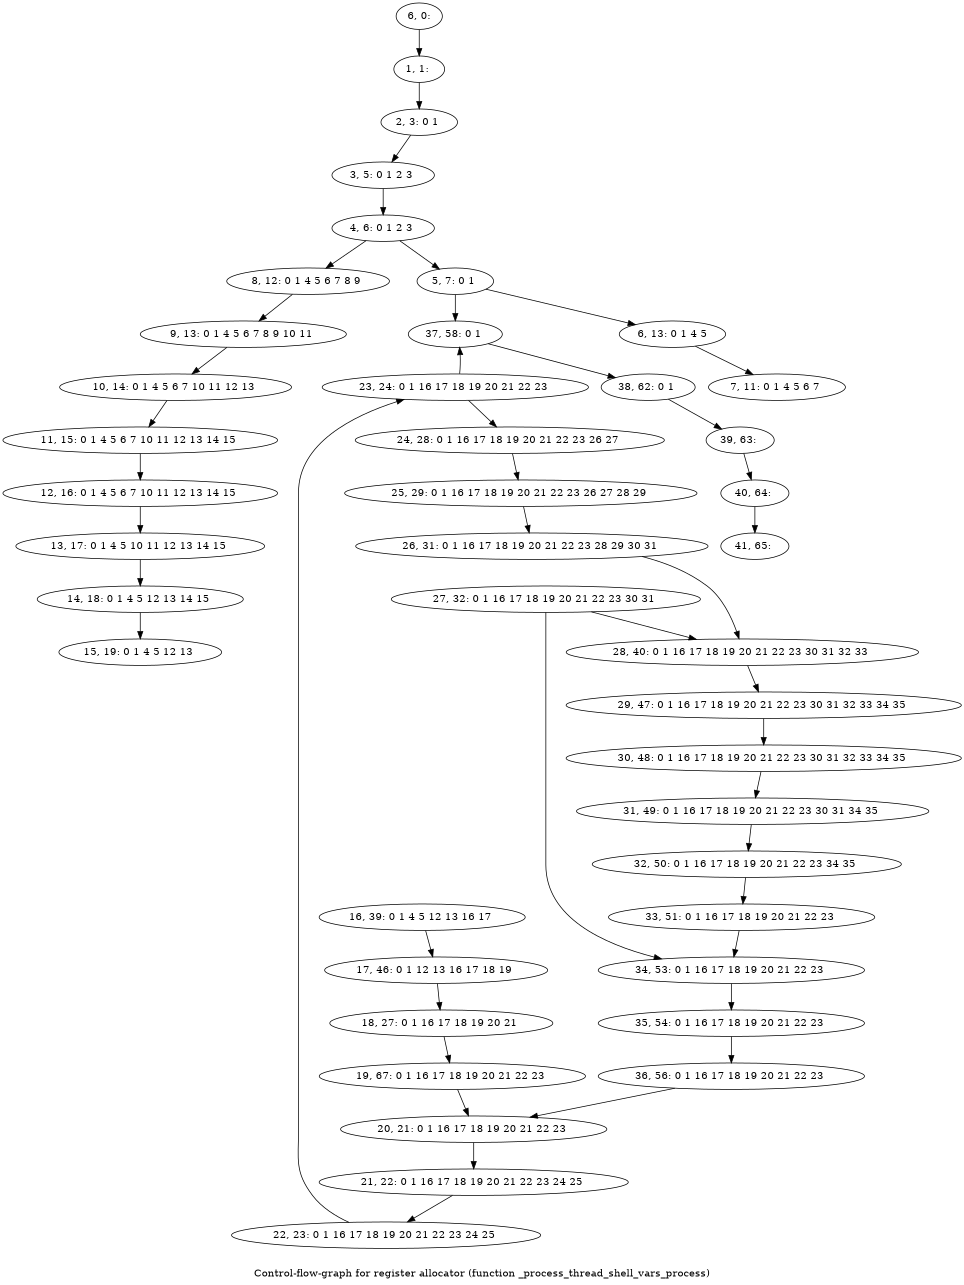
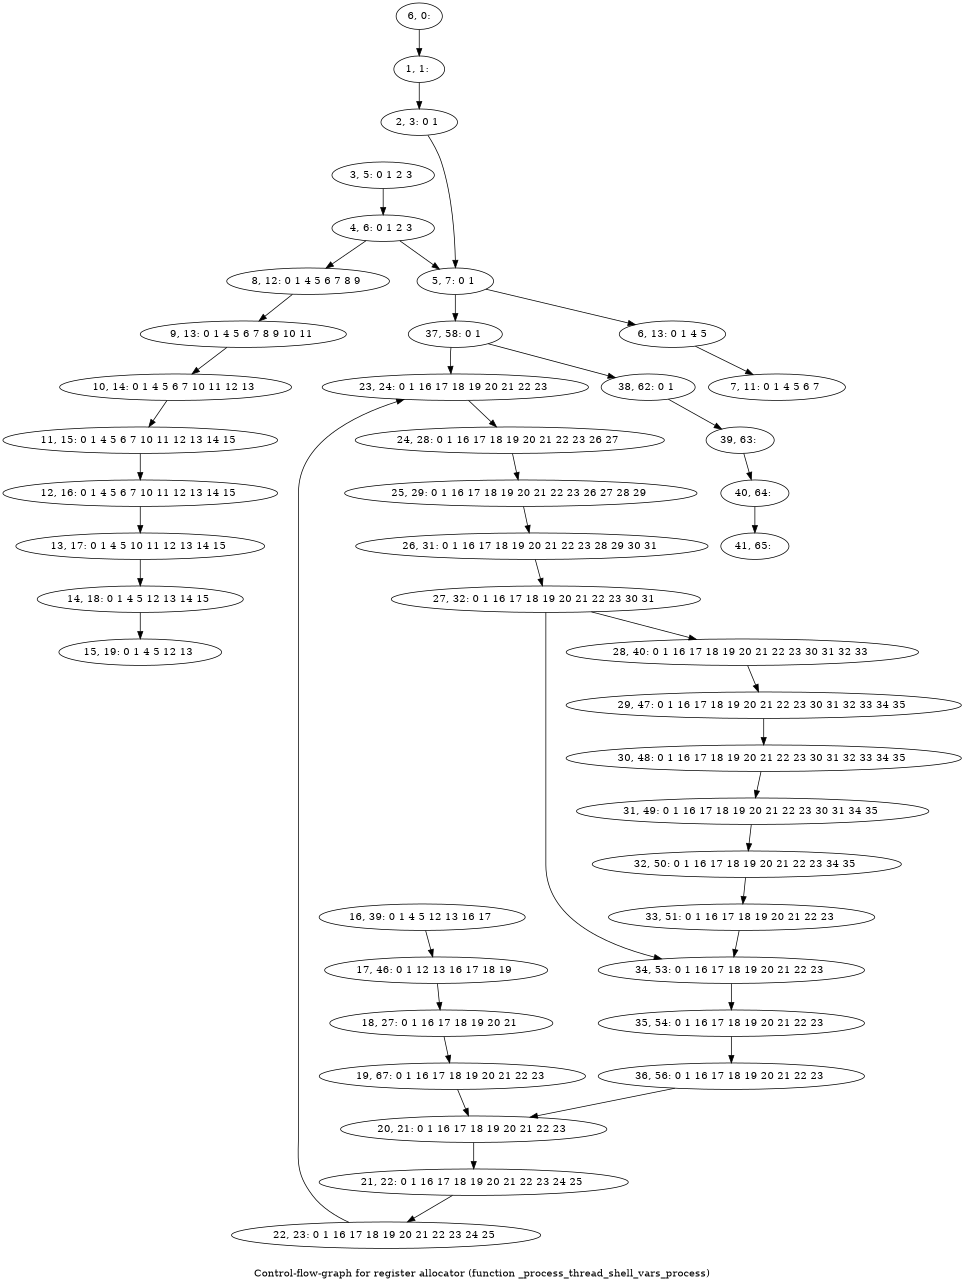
edge "2, 3: 0 1" -> "3, 5: 0 1 2 3": now "2, 3: 0 1" -> "5, 7: 0 1"
edge "23, 24: 0 1 16 17 18 19 20 21 22 23" -> "37, 58: 0 1": reversed
edge "26, 31: 0 1 16 17 18 19 20 21 22 23 28 29 30 31" -> "28, 40: 0 1 16 17 18 19 20 21 22 23 30 31 32 33": now "26, 31: 0 1 16 17 18 19 20 21 22 23 28 29 30 31" -> "27, 32: 0 1 16 17 18 19 20 21 22 23 30 31"
